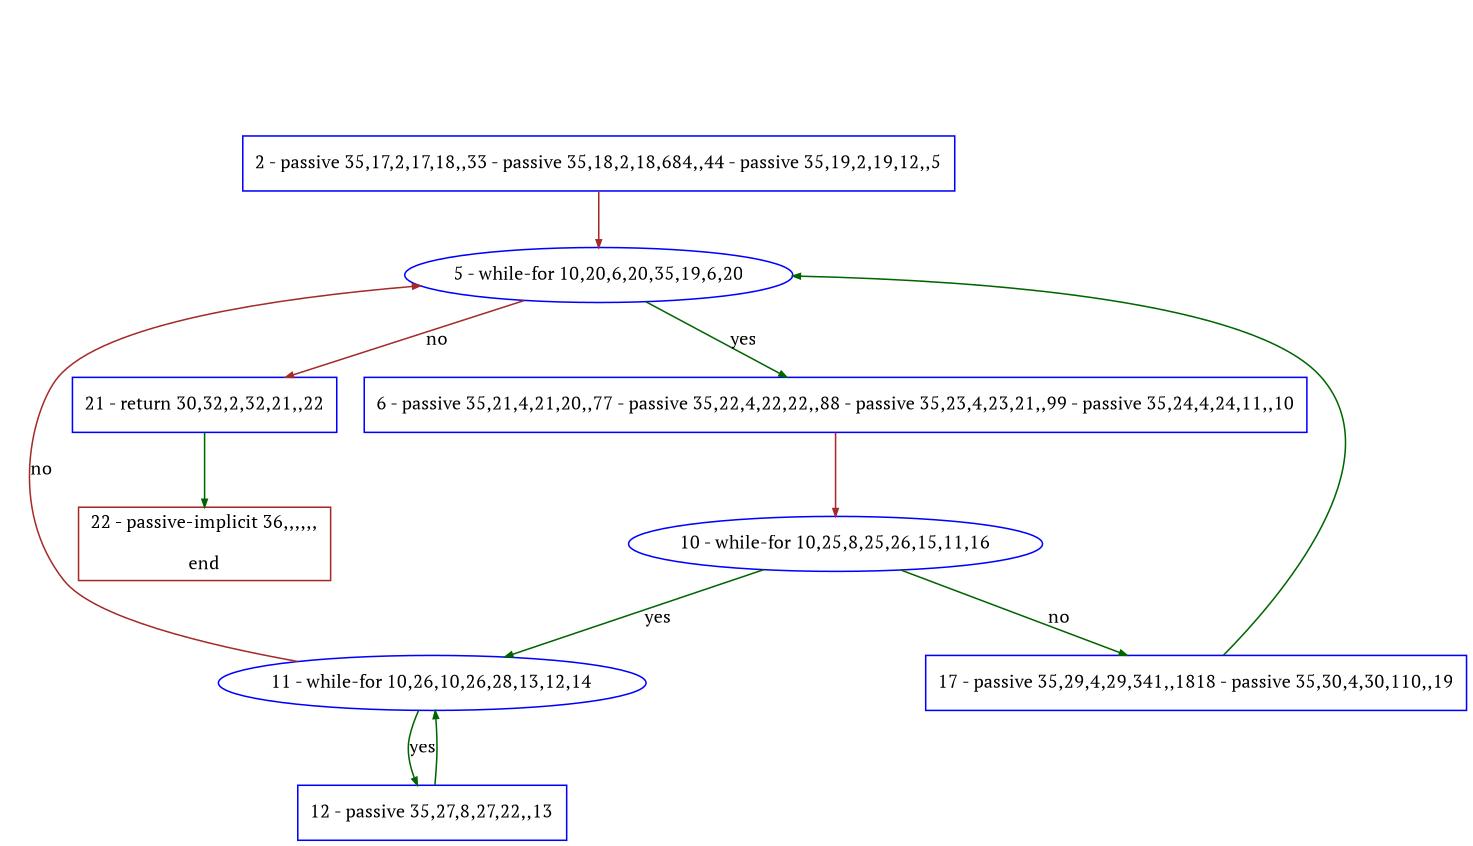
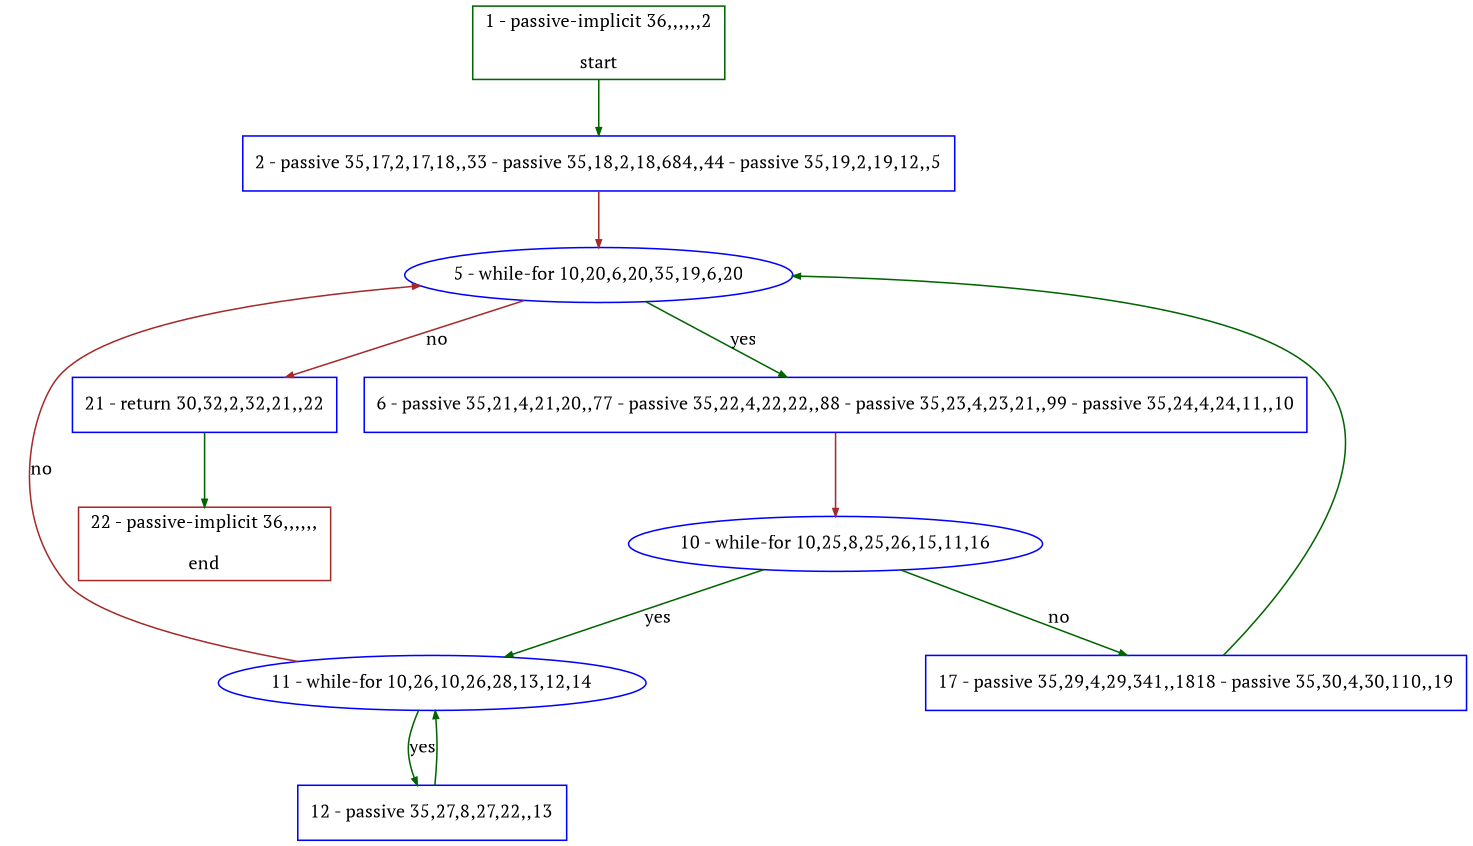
node "1 - passive-implicit 36,,,,,,2 start": added
